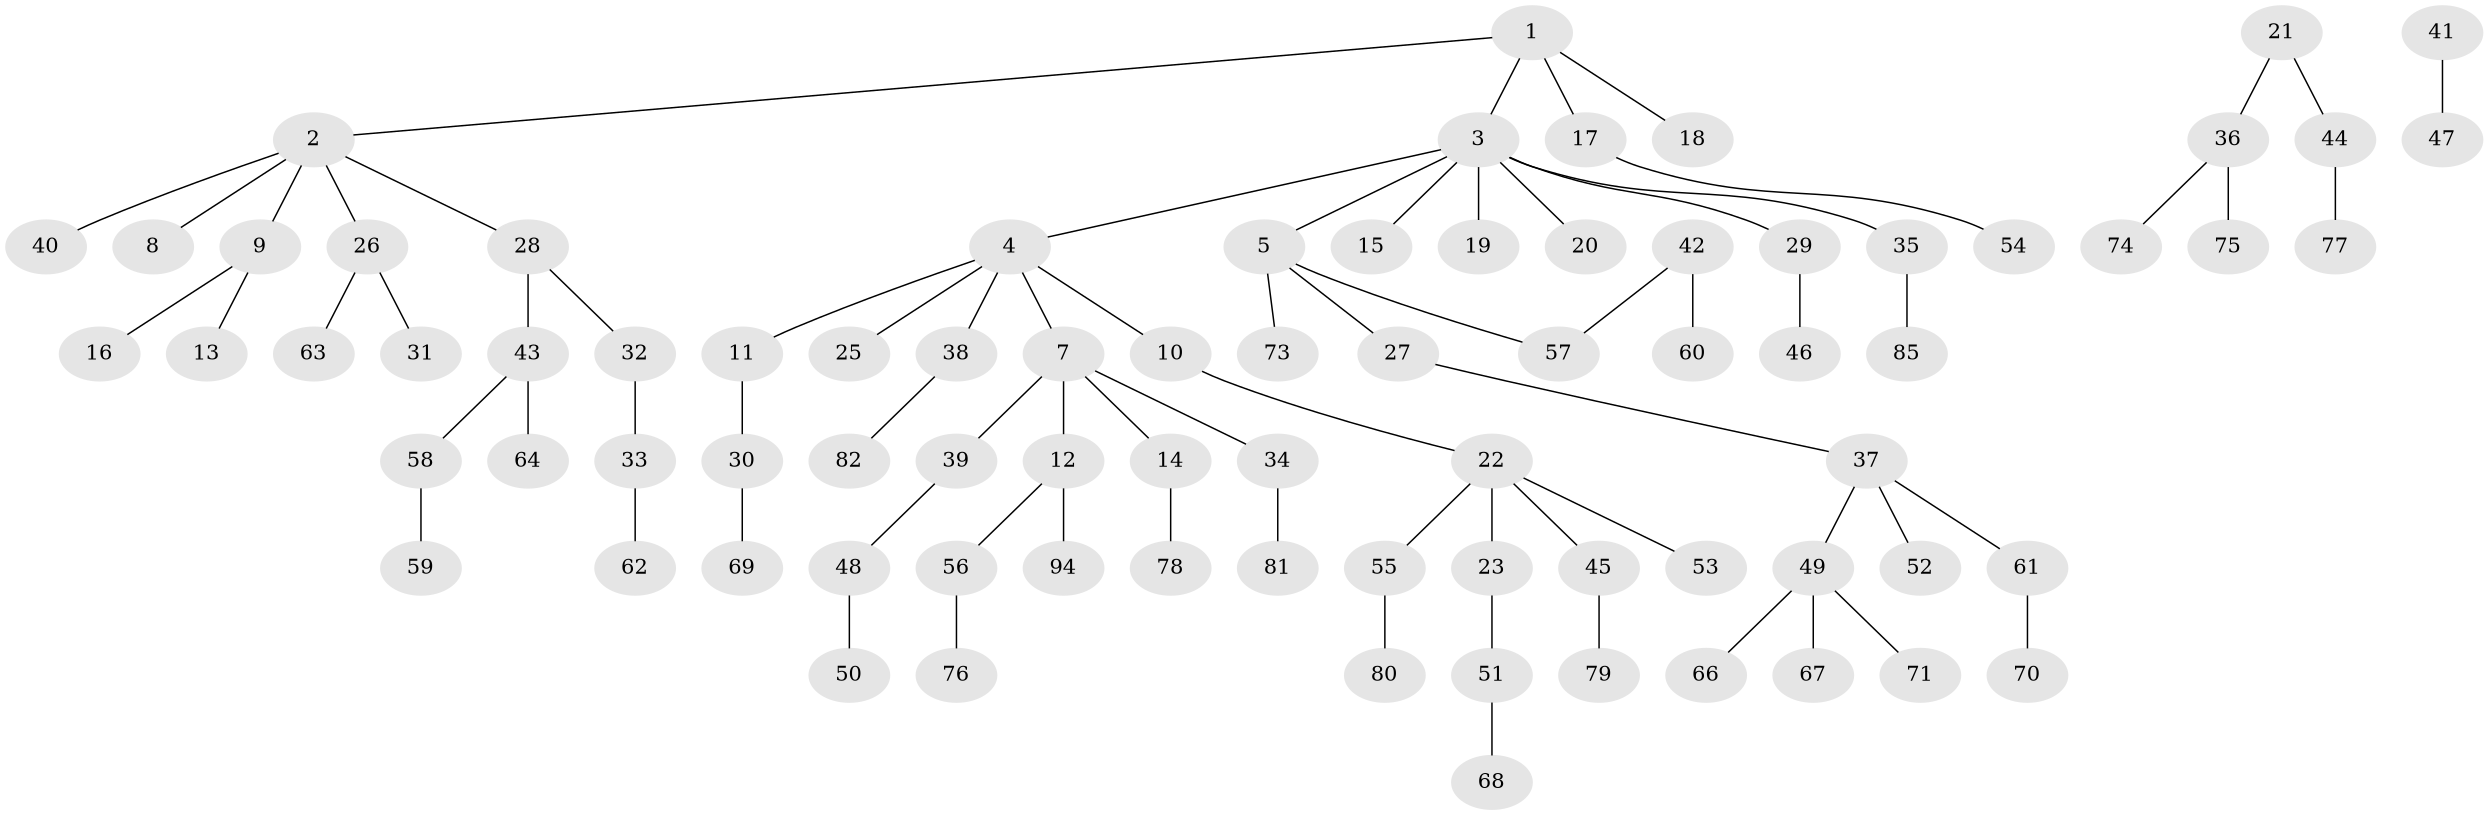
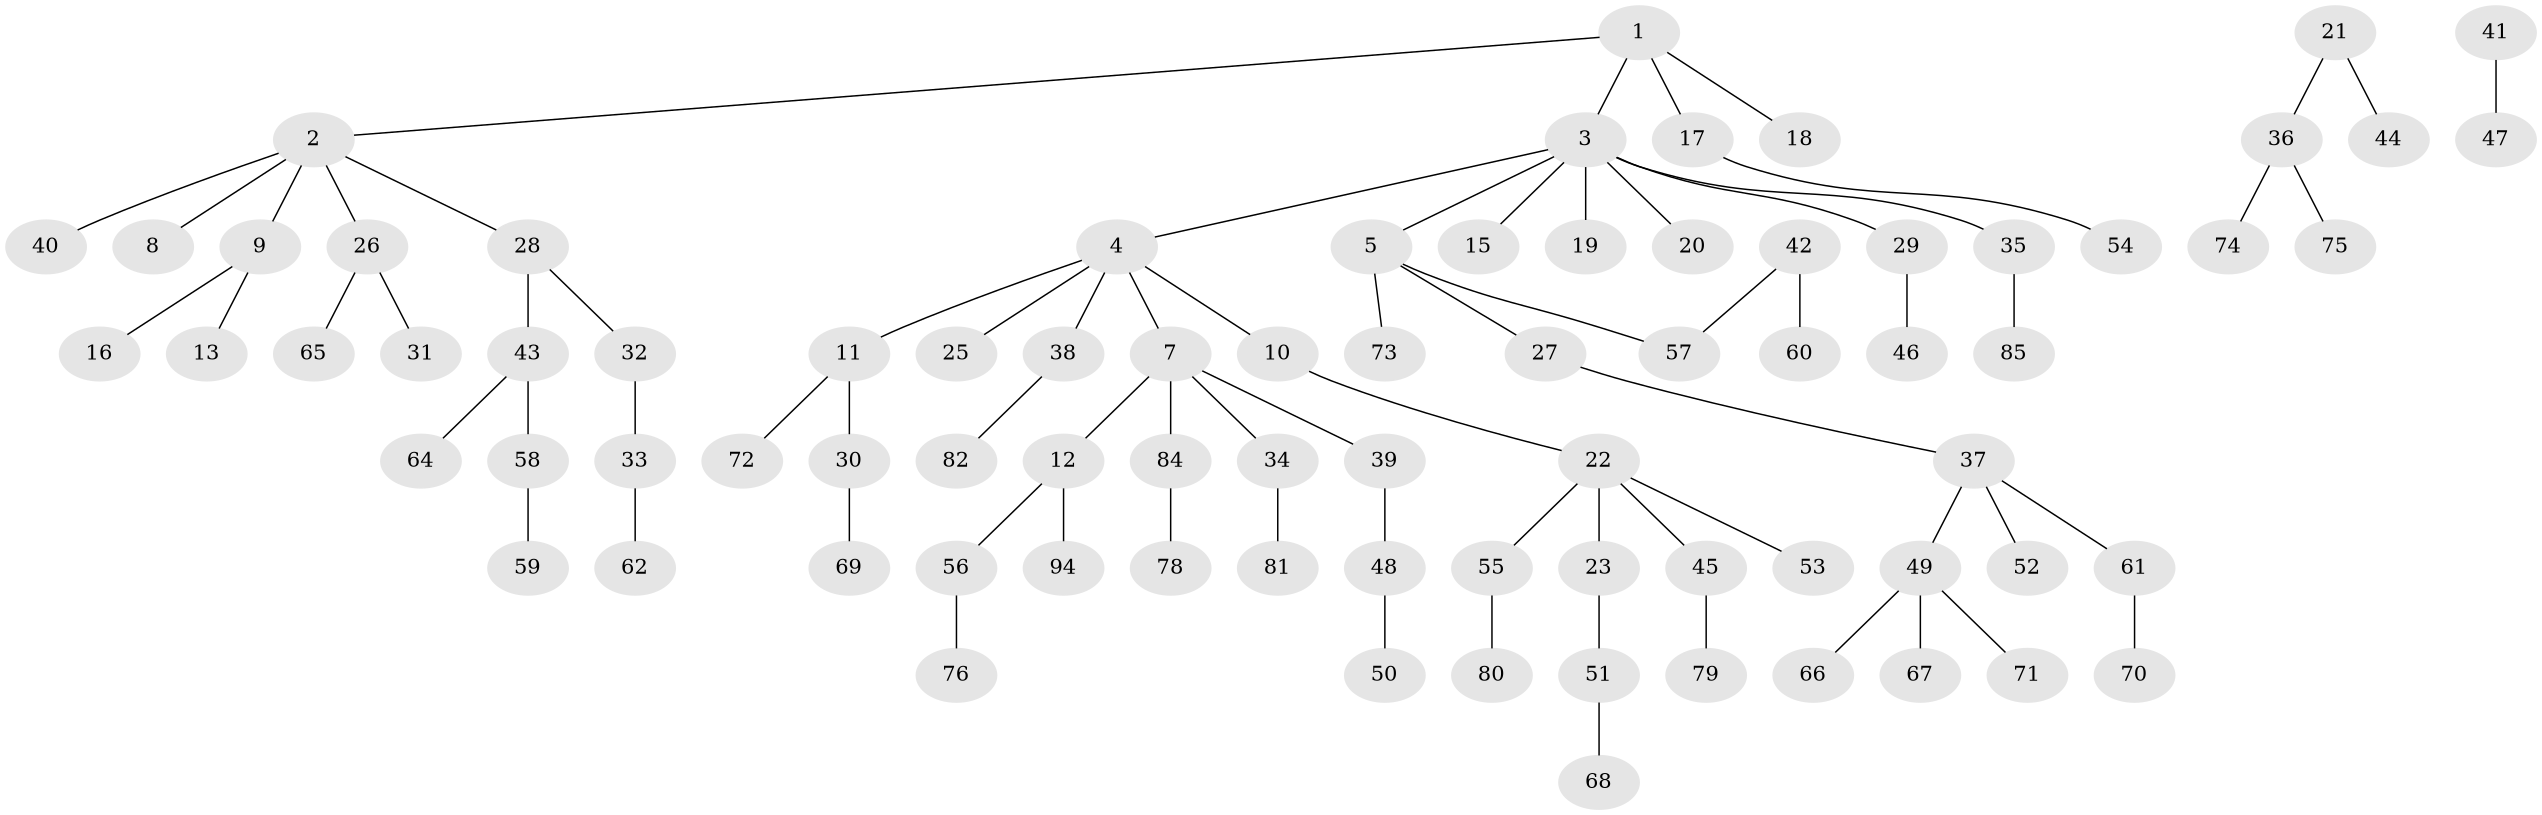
node "77": removed
node "63": label "63" -> "65"
node "72": added
node "14": label "14" -> "84"
